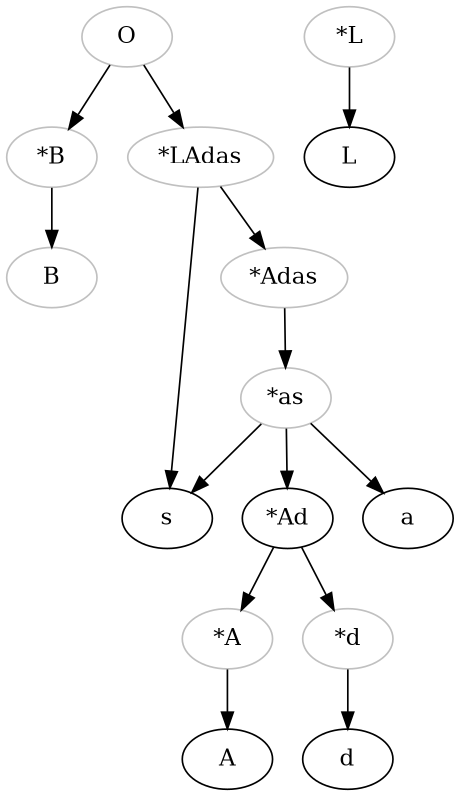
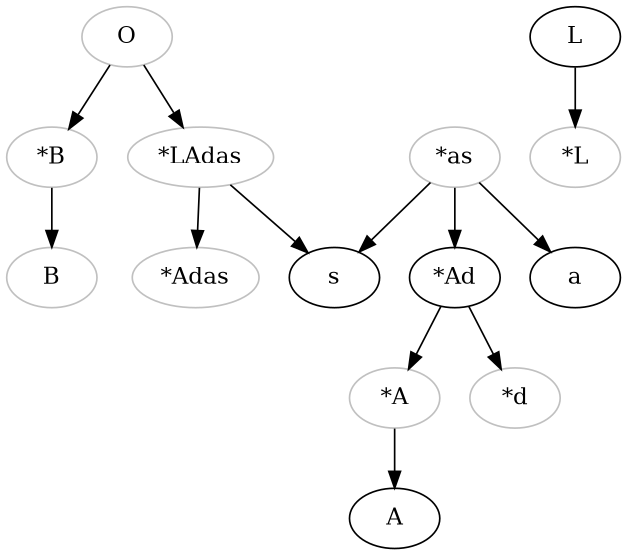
edge "*L" -> "L": reversed
edge "*Adas" -> "*as": removed
node "d": removed
